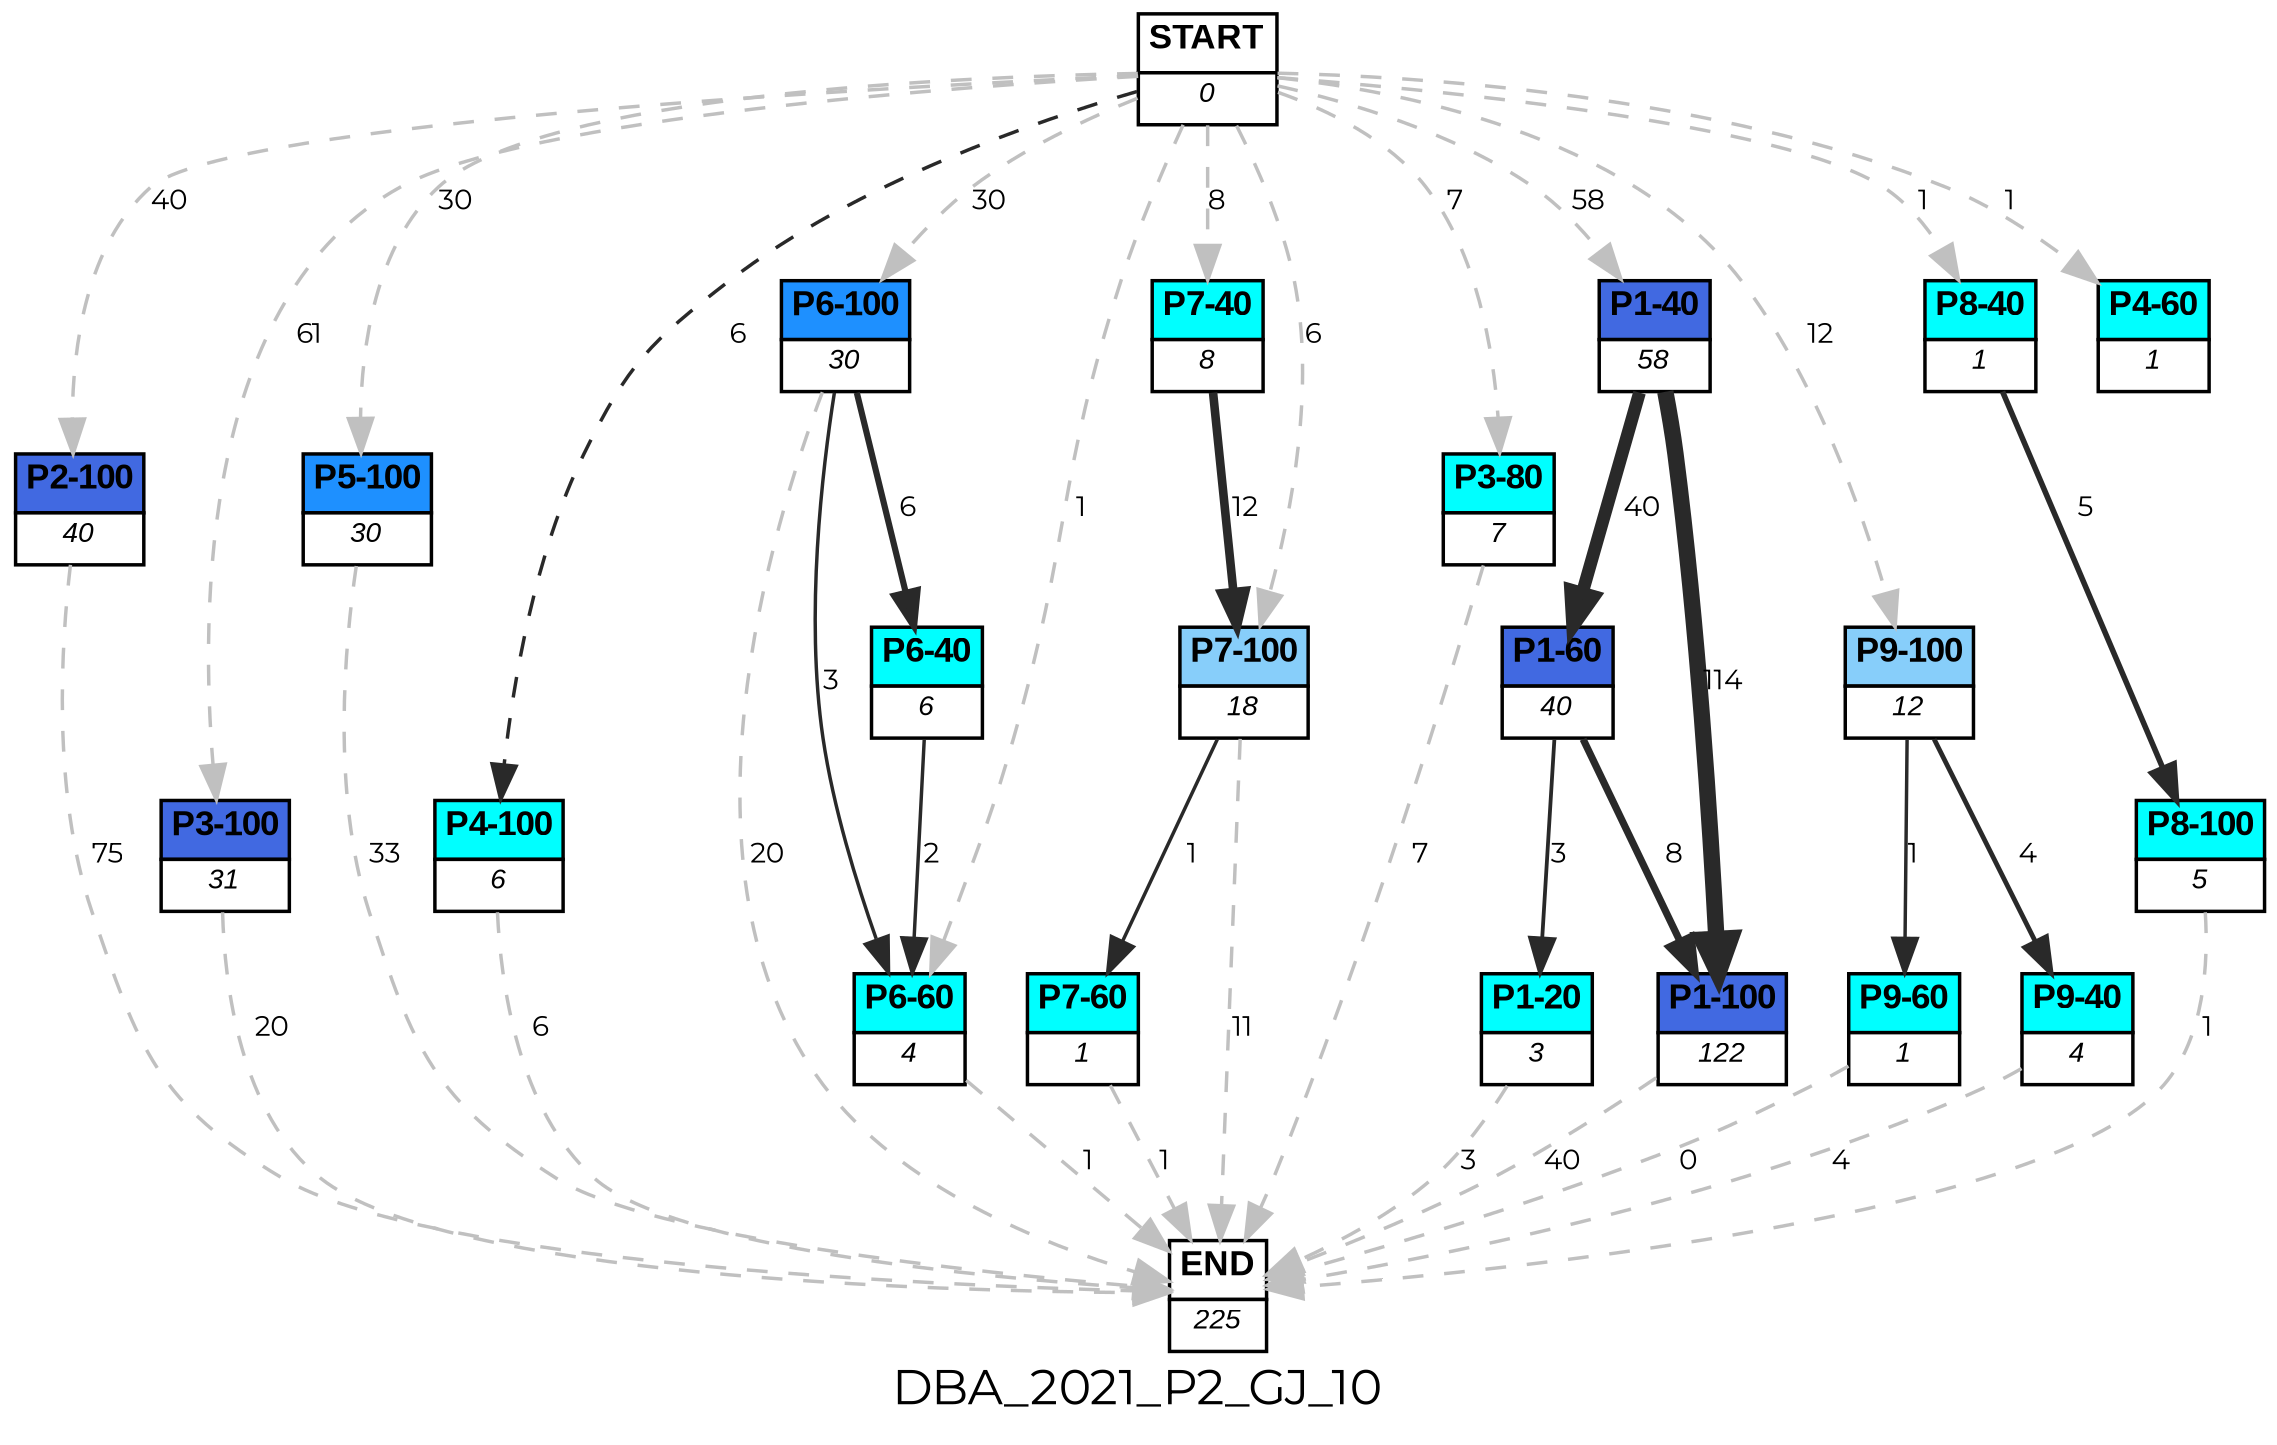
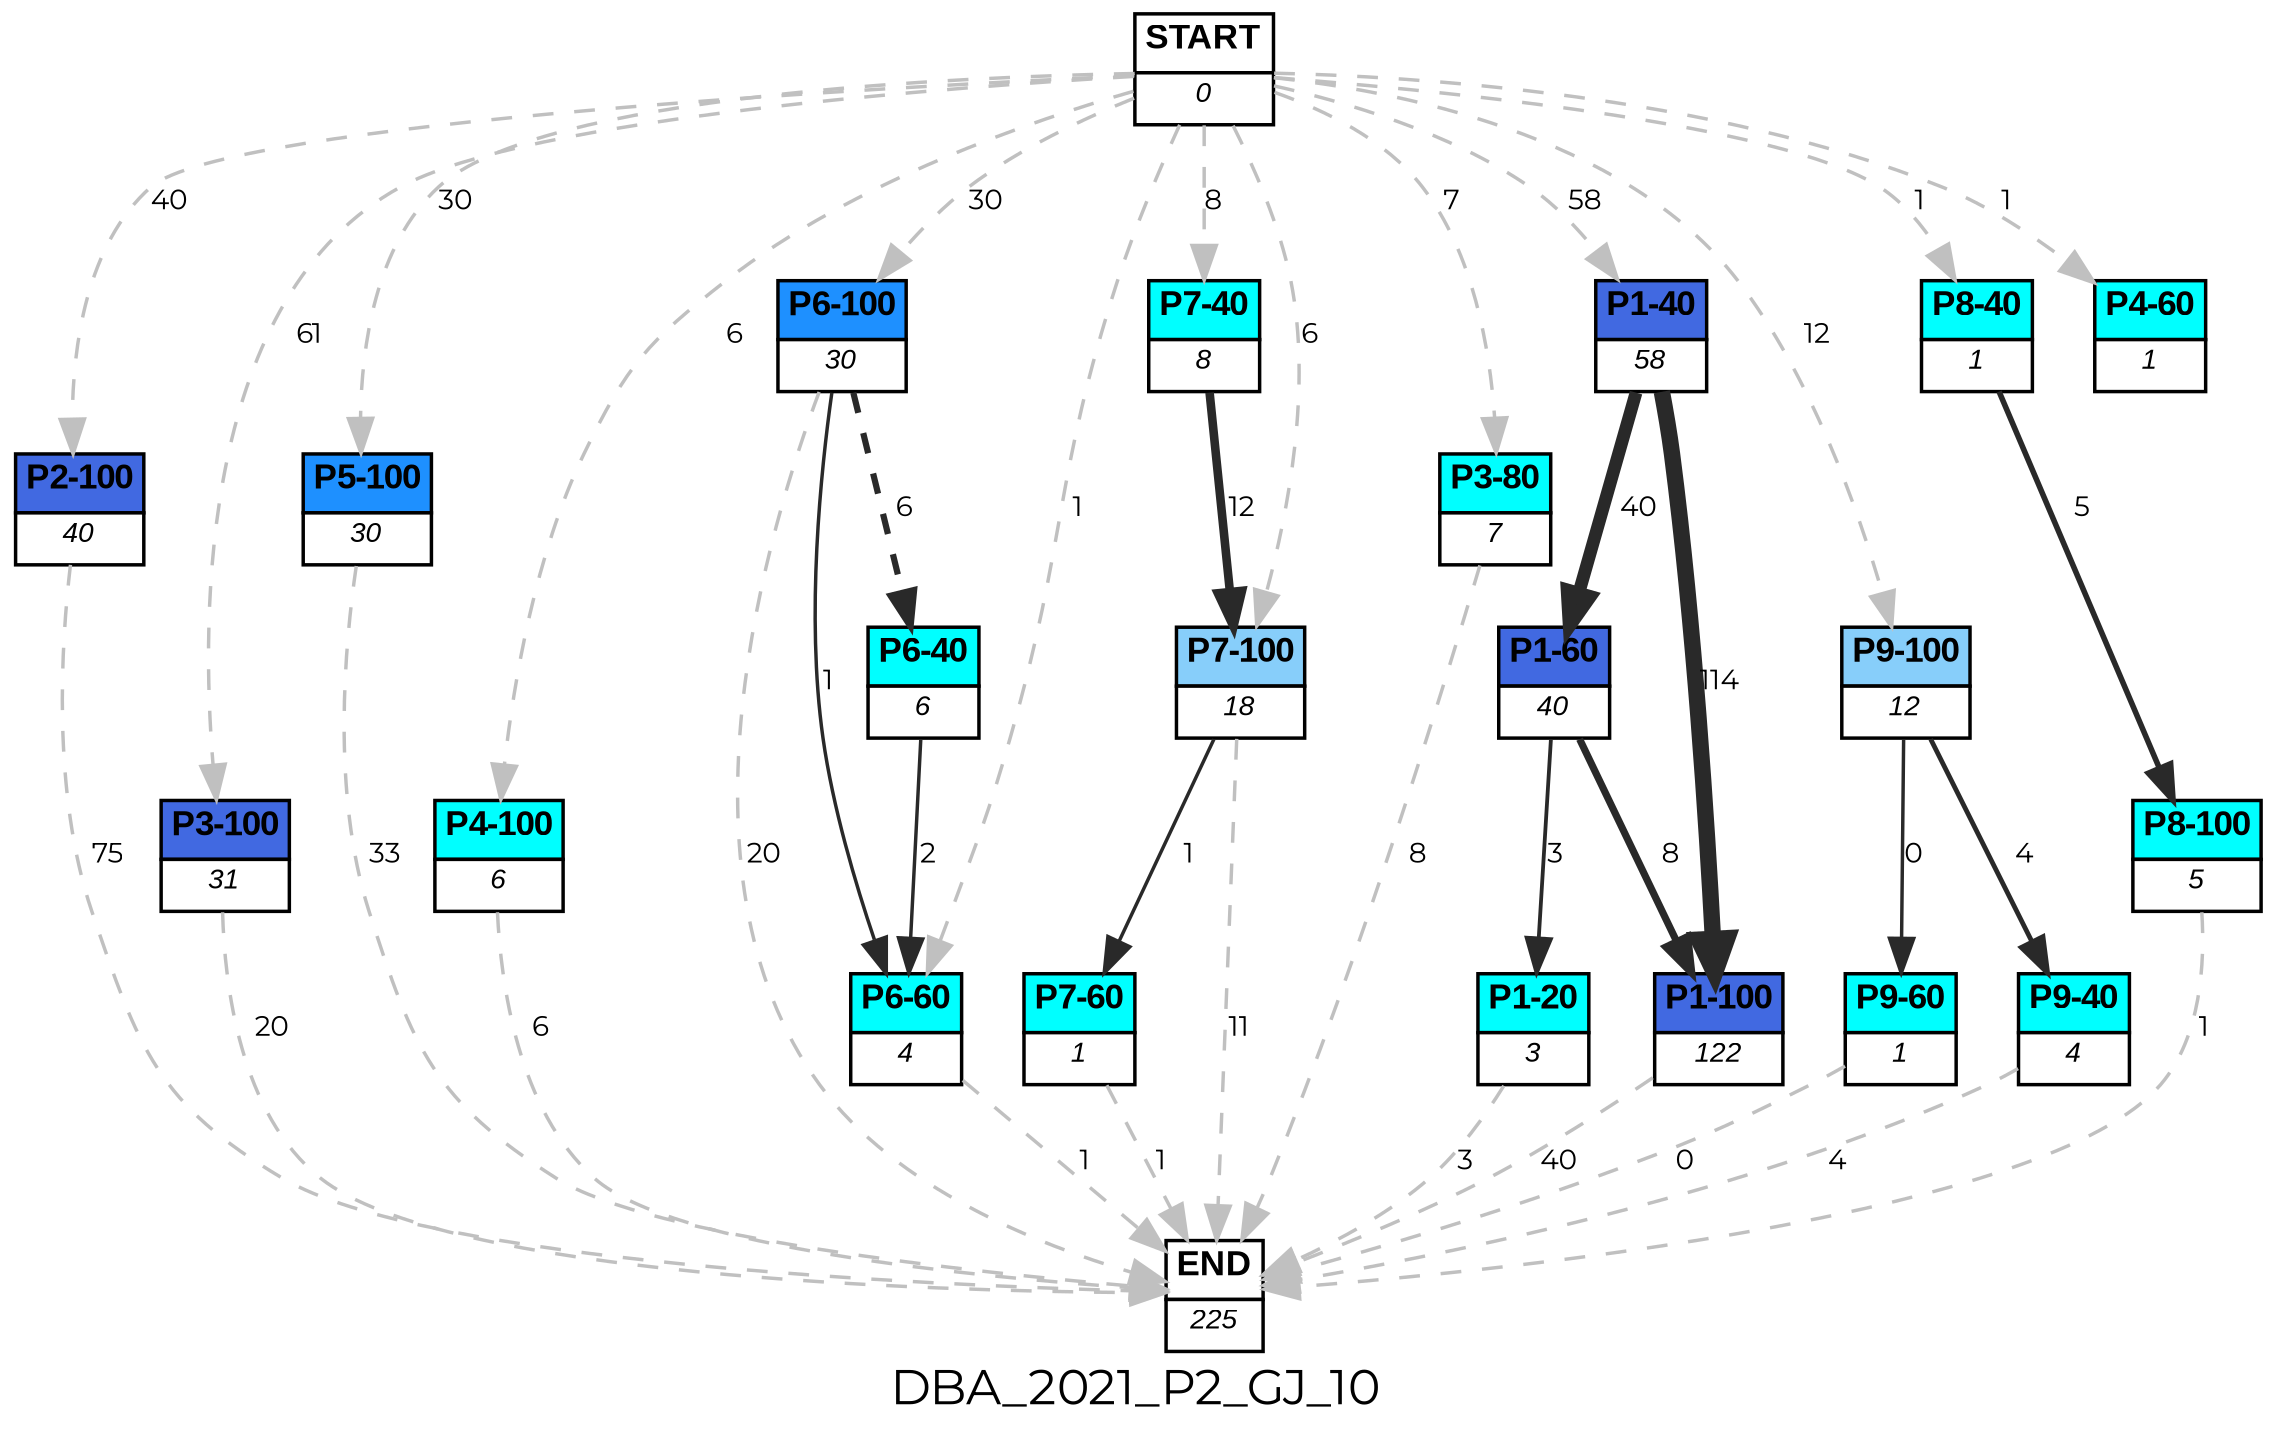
edge "START" -> "P4-100": color grey16 -> grey
edge "P6-100" -> "P6-40": style solid -> dashed
edge "P6-100" -> "P6-60": label "3" -> "1"
edge "P3-80" -> "END": label "7" -> "8"
edge "P9-100" -> "P9-60": label "1" -> "0"
